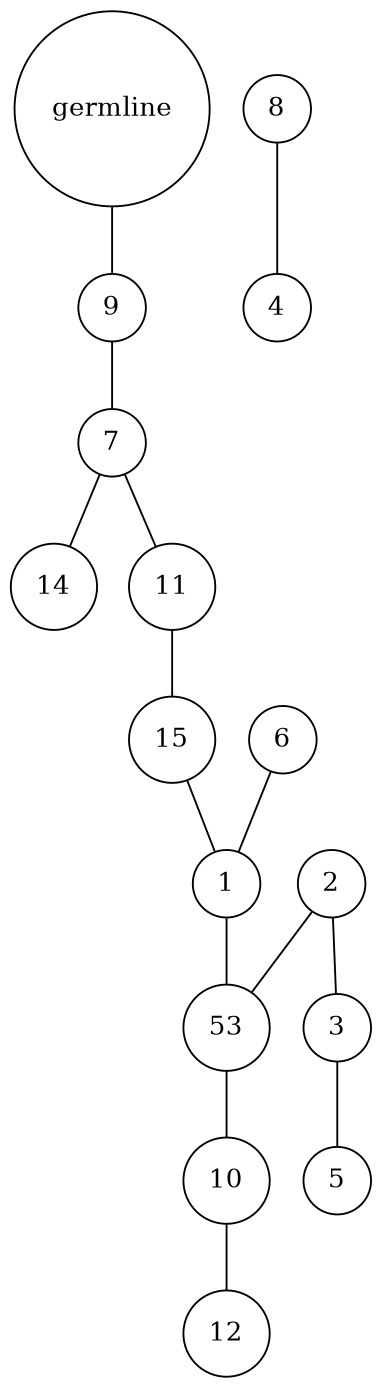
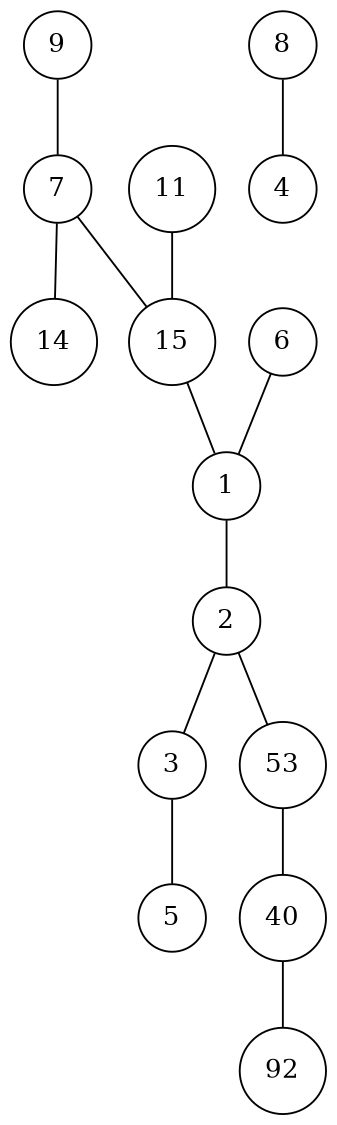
node "germline": removed
edge "7" -- "11": now "7" -- "15"
edge "1" -- "53": now "1" -- "2"
node "10": label "10" -> "40"
node "12": label "12" -> "92"
